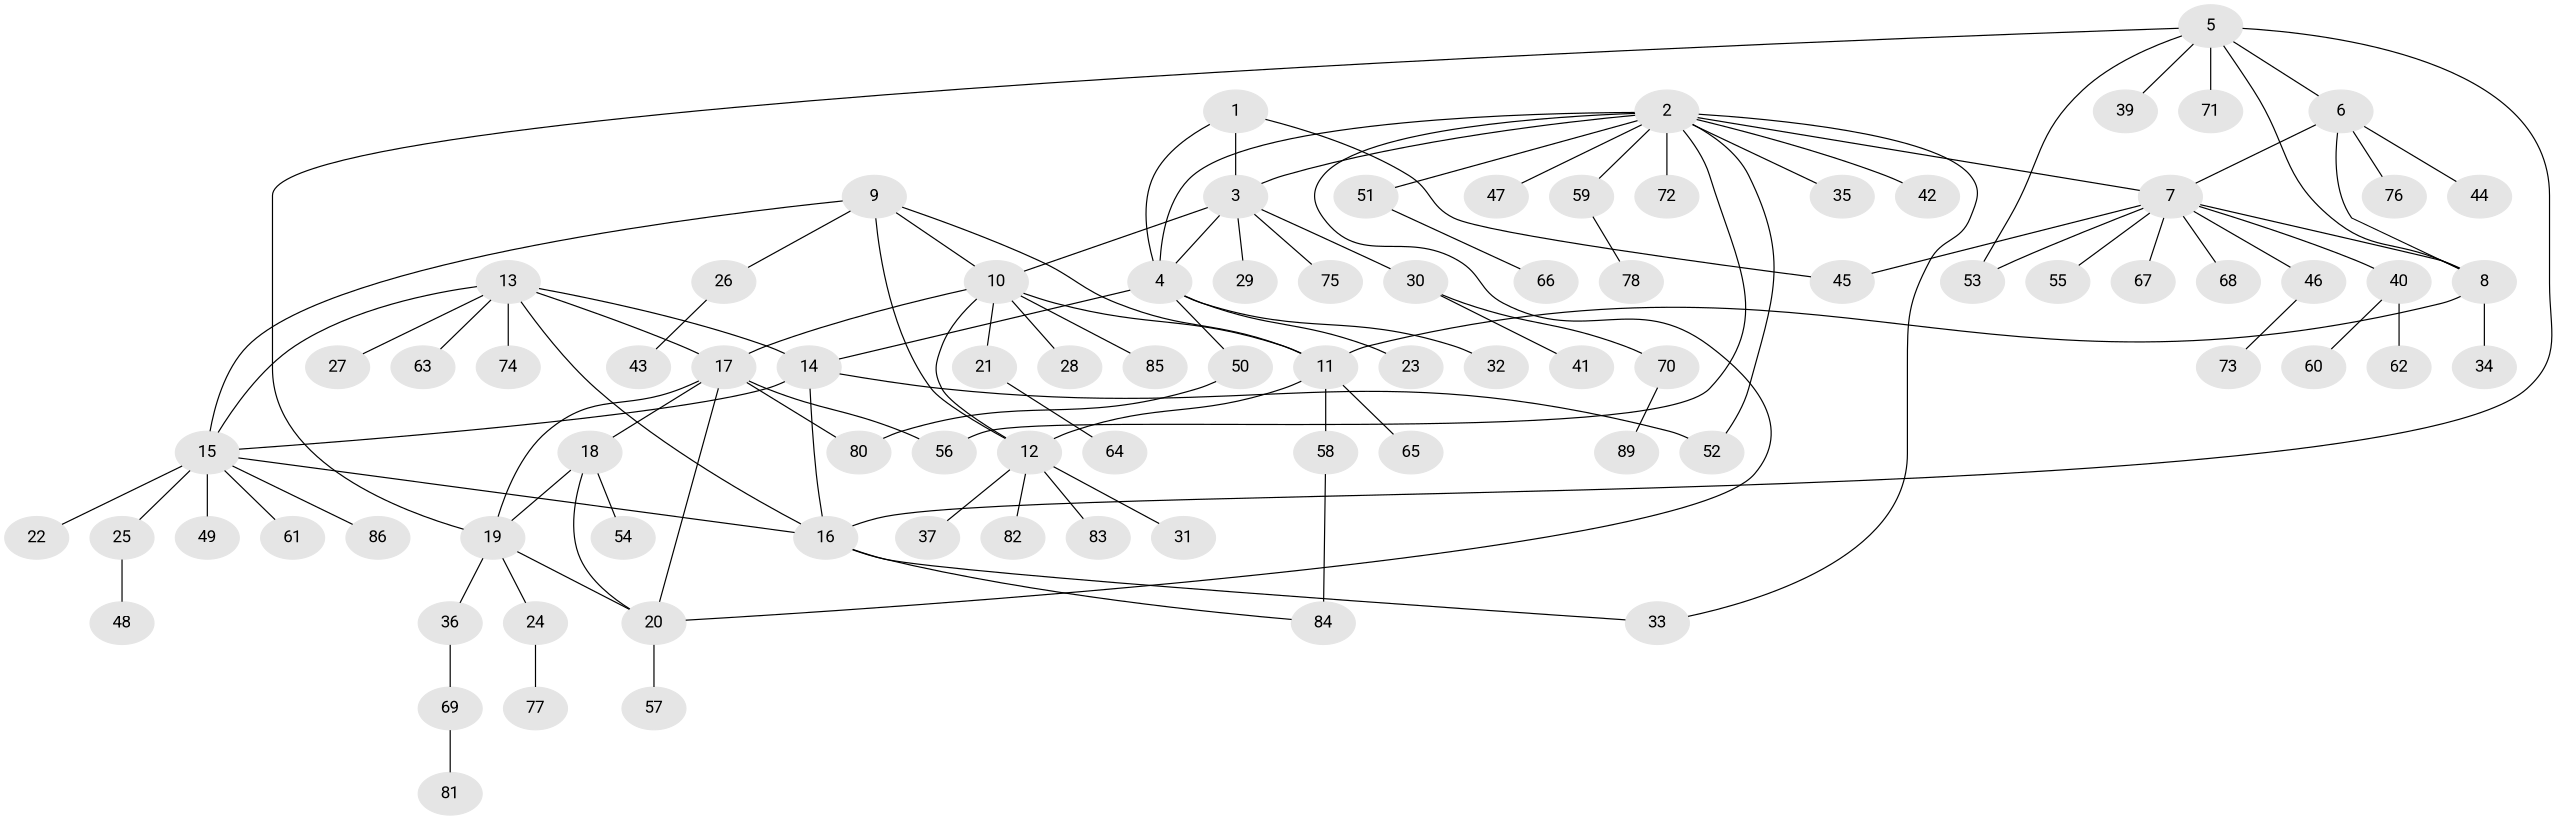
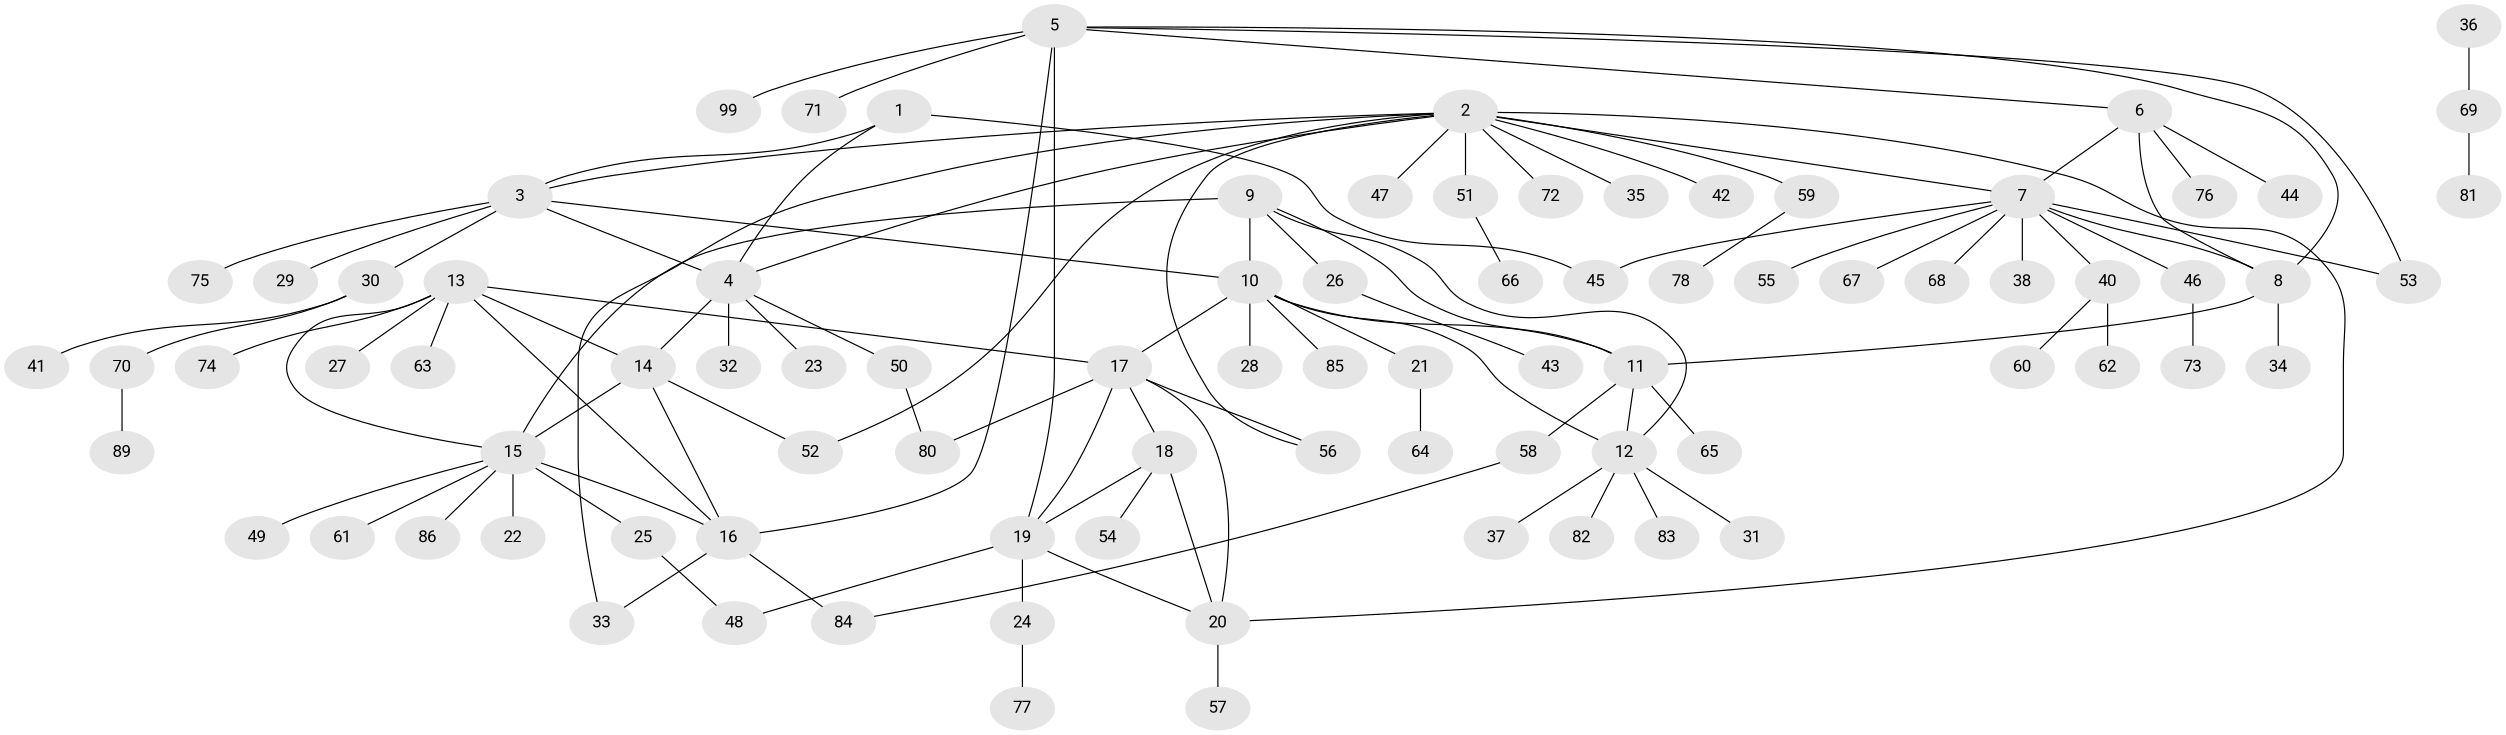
node "39": label "39" -> "99"
node "38": added
edge "19" -- "36": now "19" -- "48"
